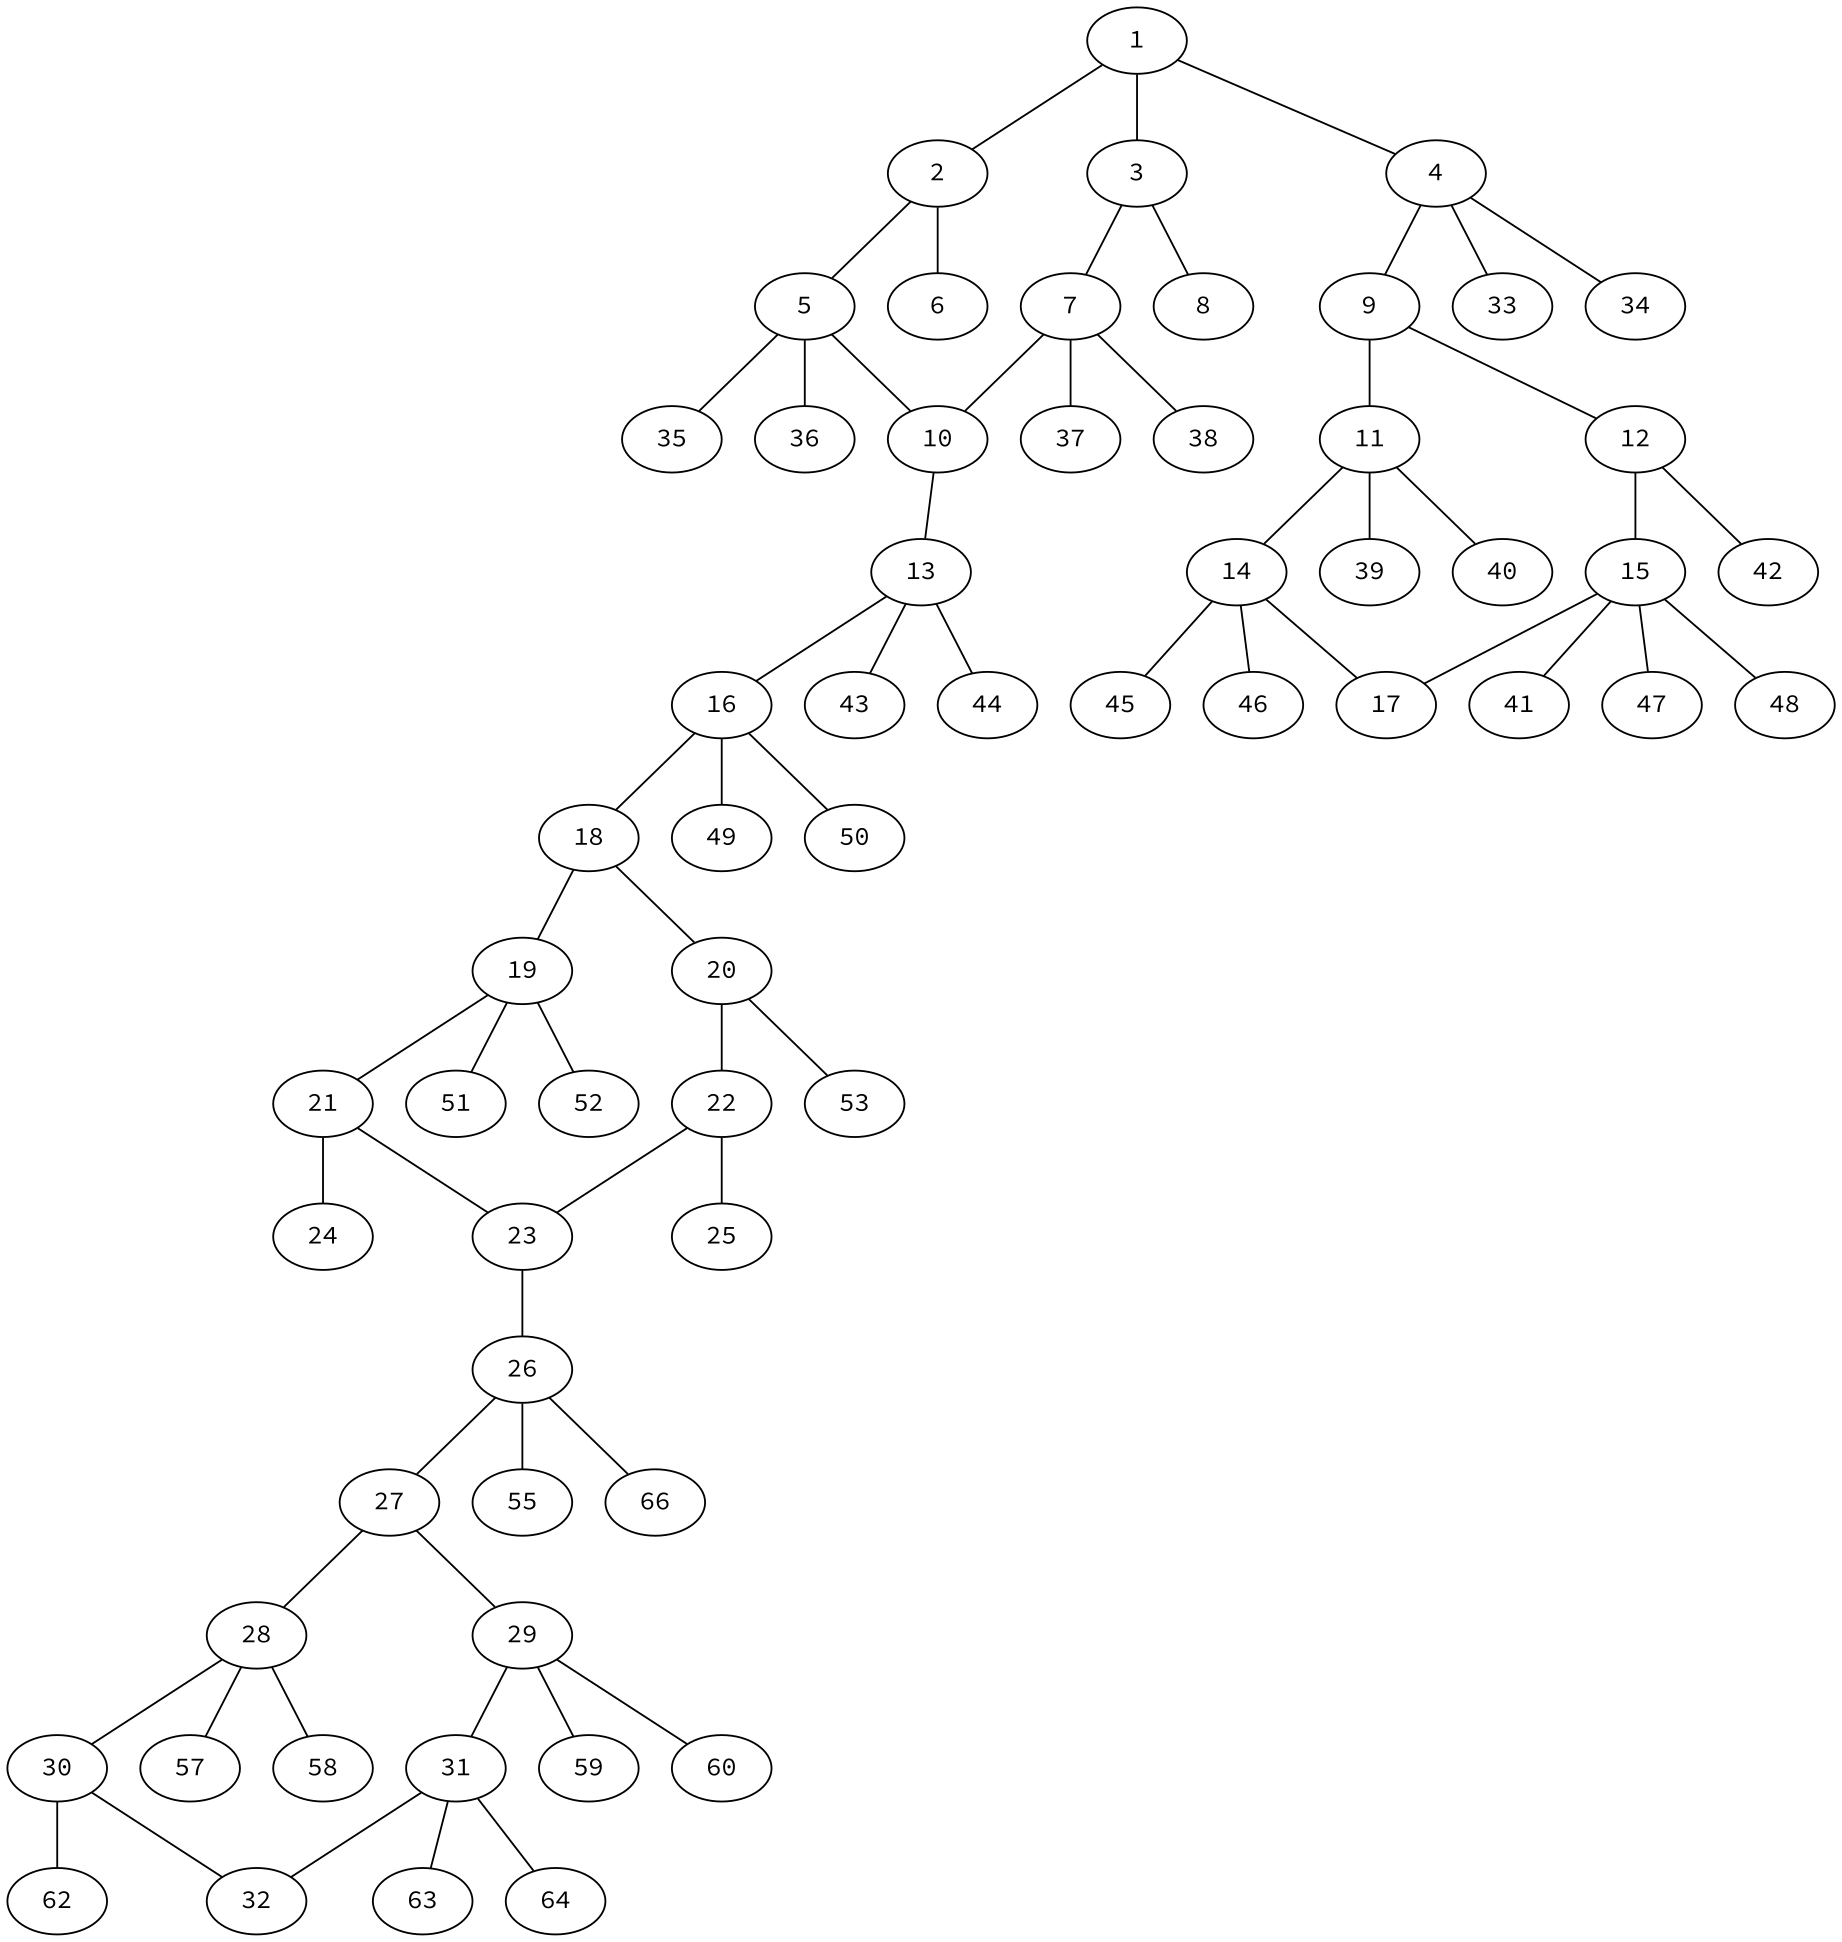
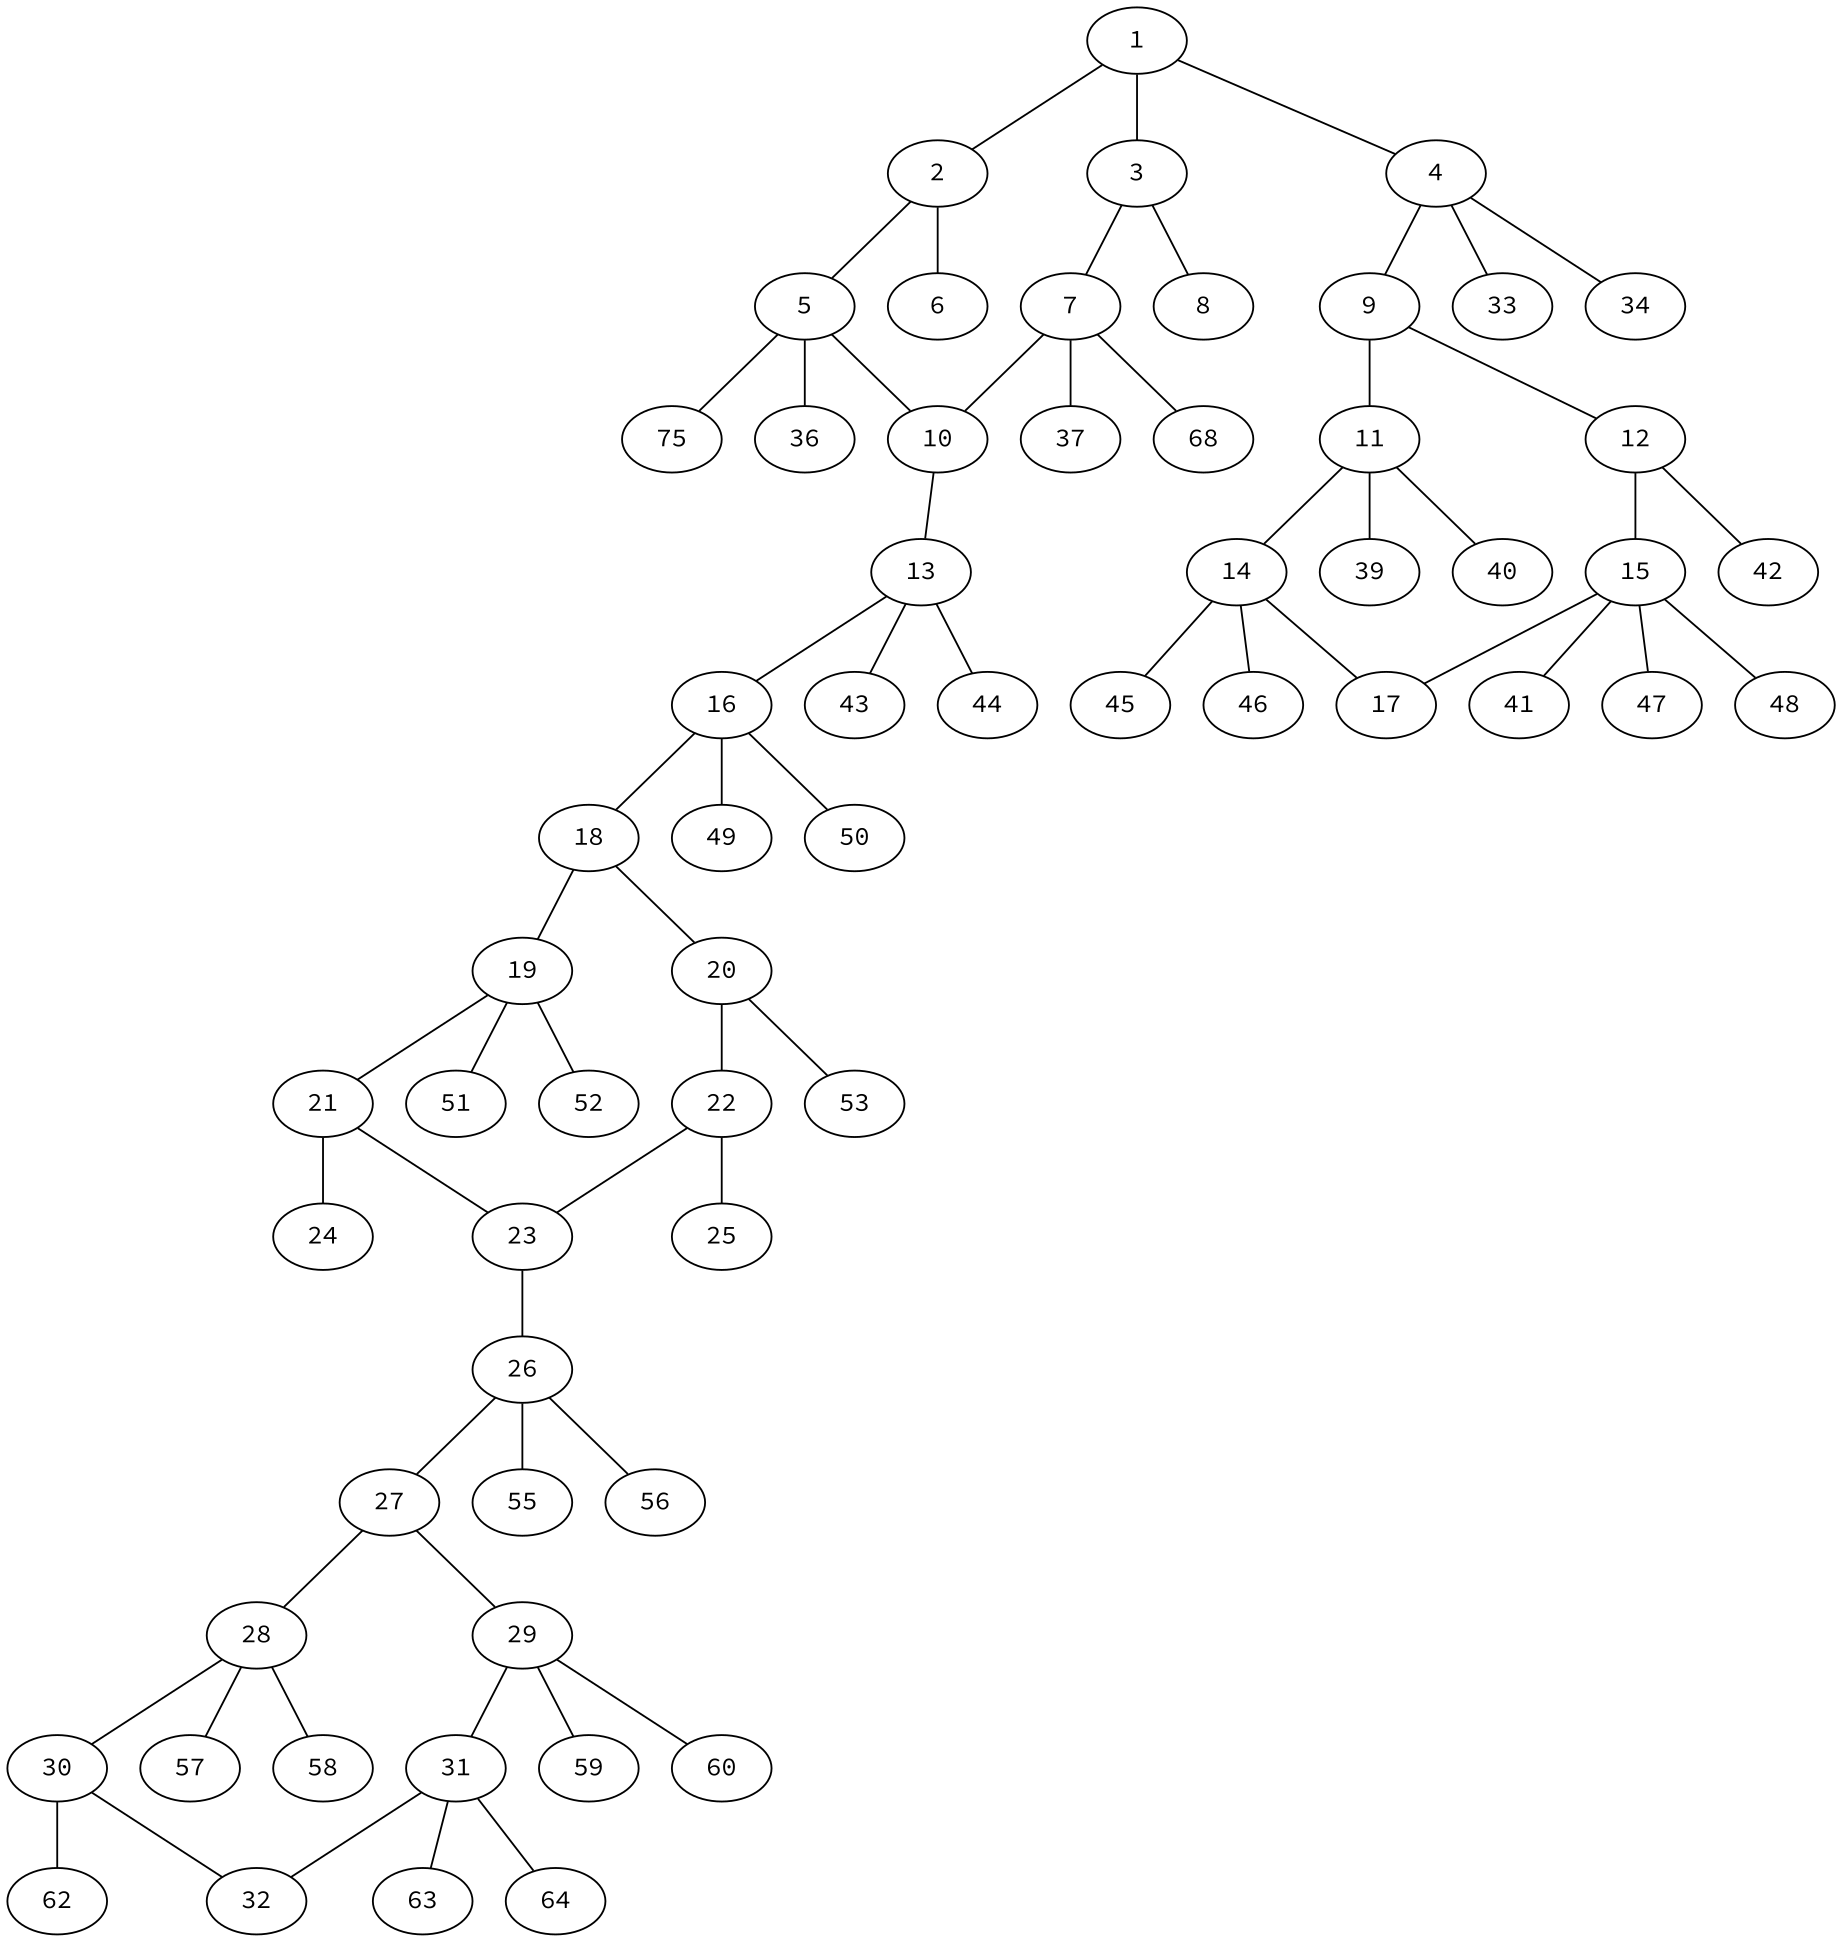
node "35": label "35" -> "75"
node "38": label "38" -> "68"
node "66": label "66" -> "56"
